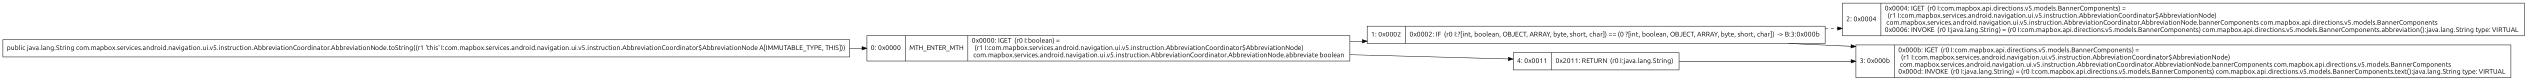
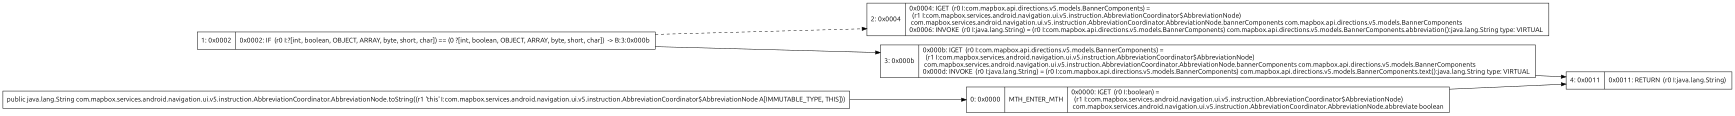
edge "0: 0x0000" -> "1: 0x0002": removed
node "4: 0x0011": text "0x2011: RETURN  (r0 I:java.lang.String)" -> "0x0011: RETURN  (r0 I:java.lang.String)"
edge "4: 0x0011" -> "3: 0x000b": reversed
